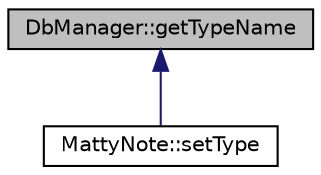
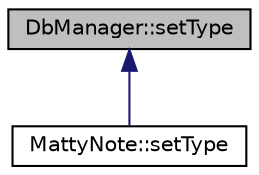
node "DbManager::getTypeName": label "DbManager::getTypeName" -> "DbManager::setType"
